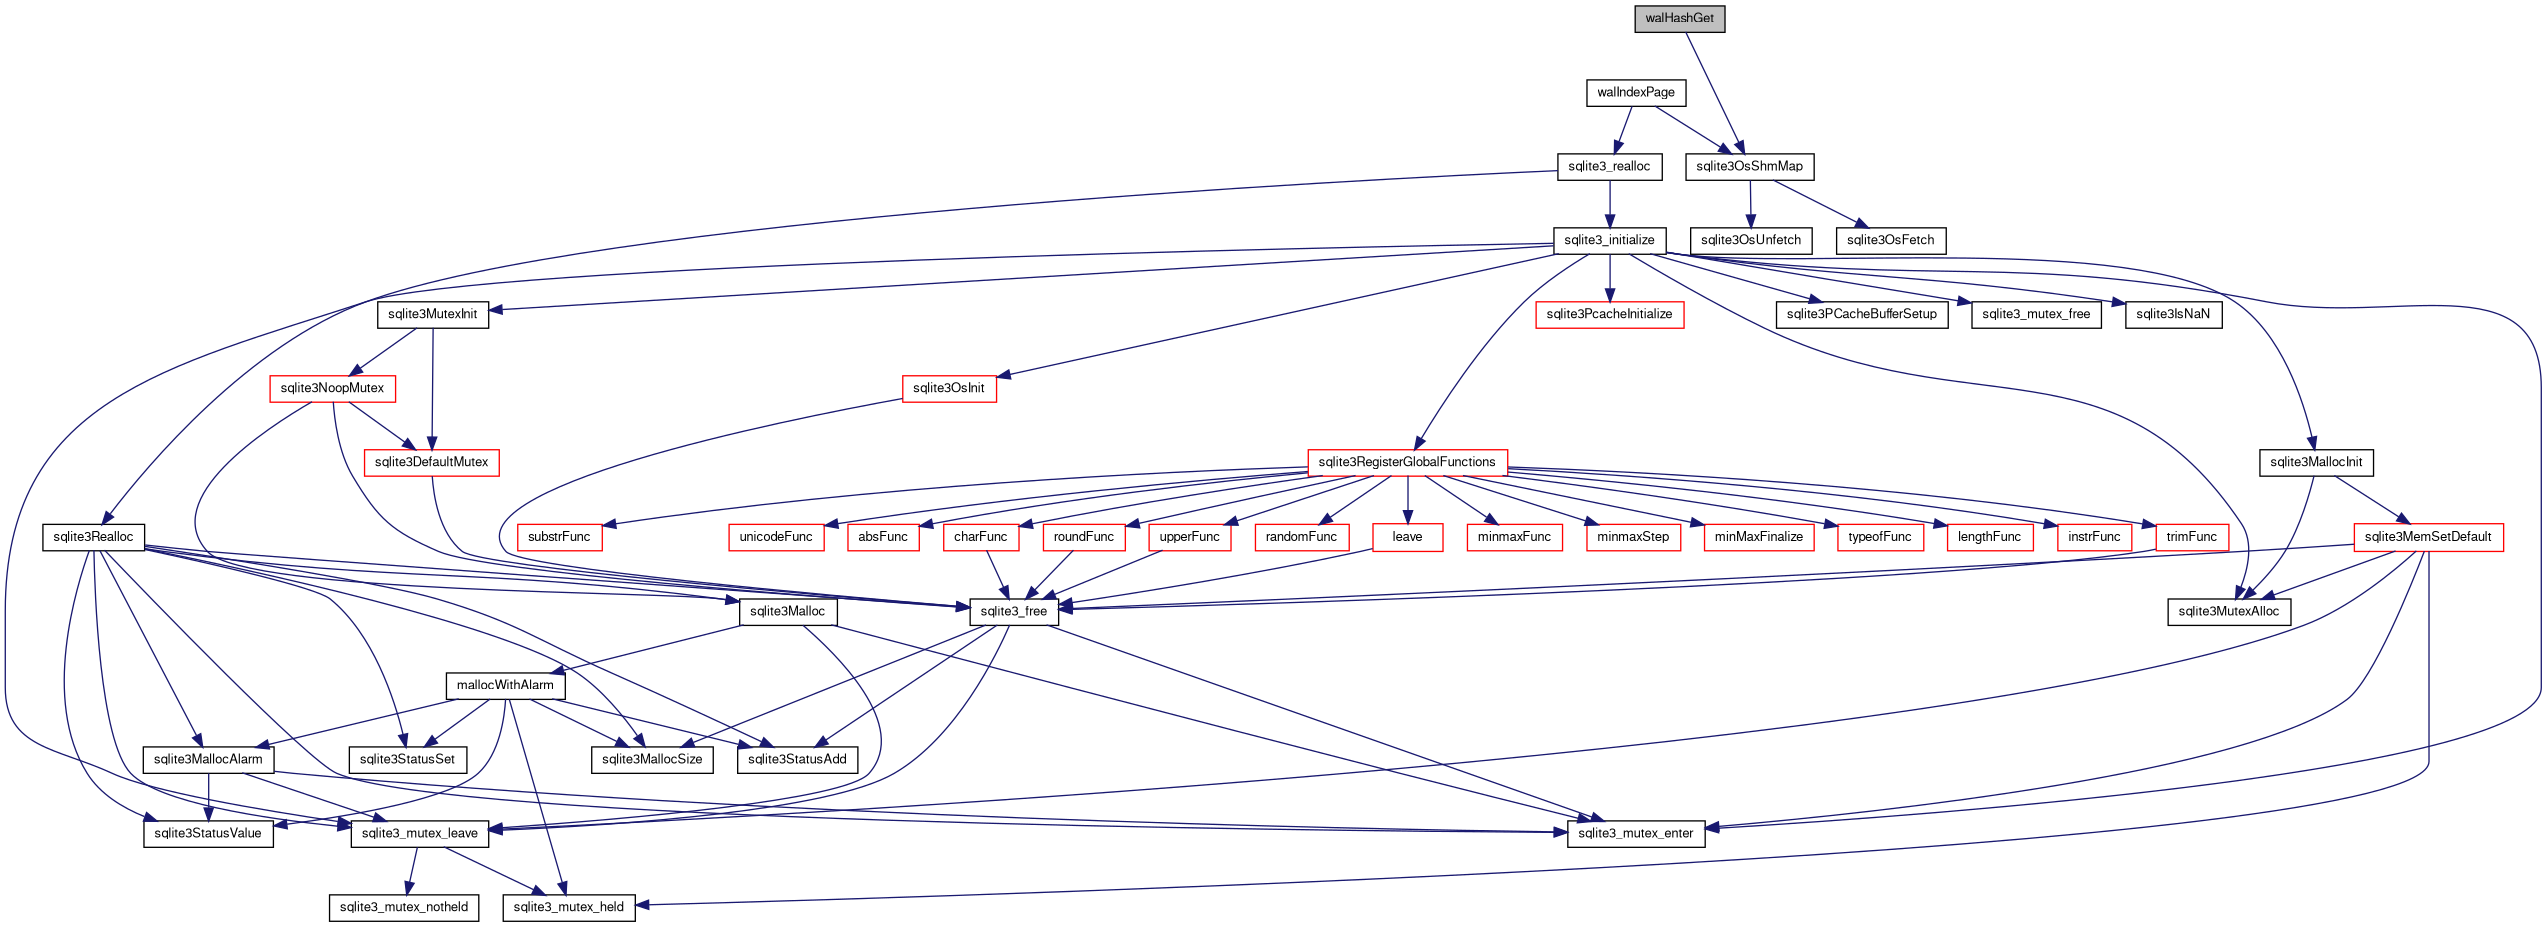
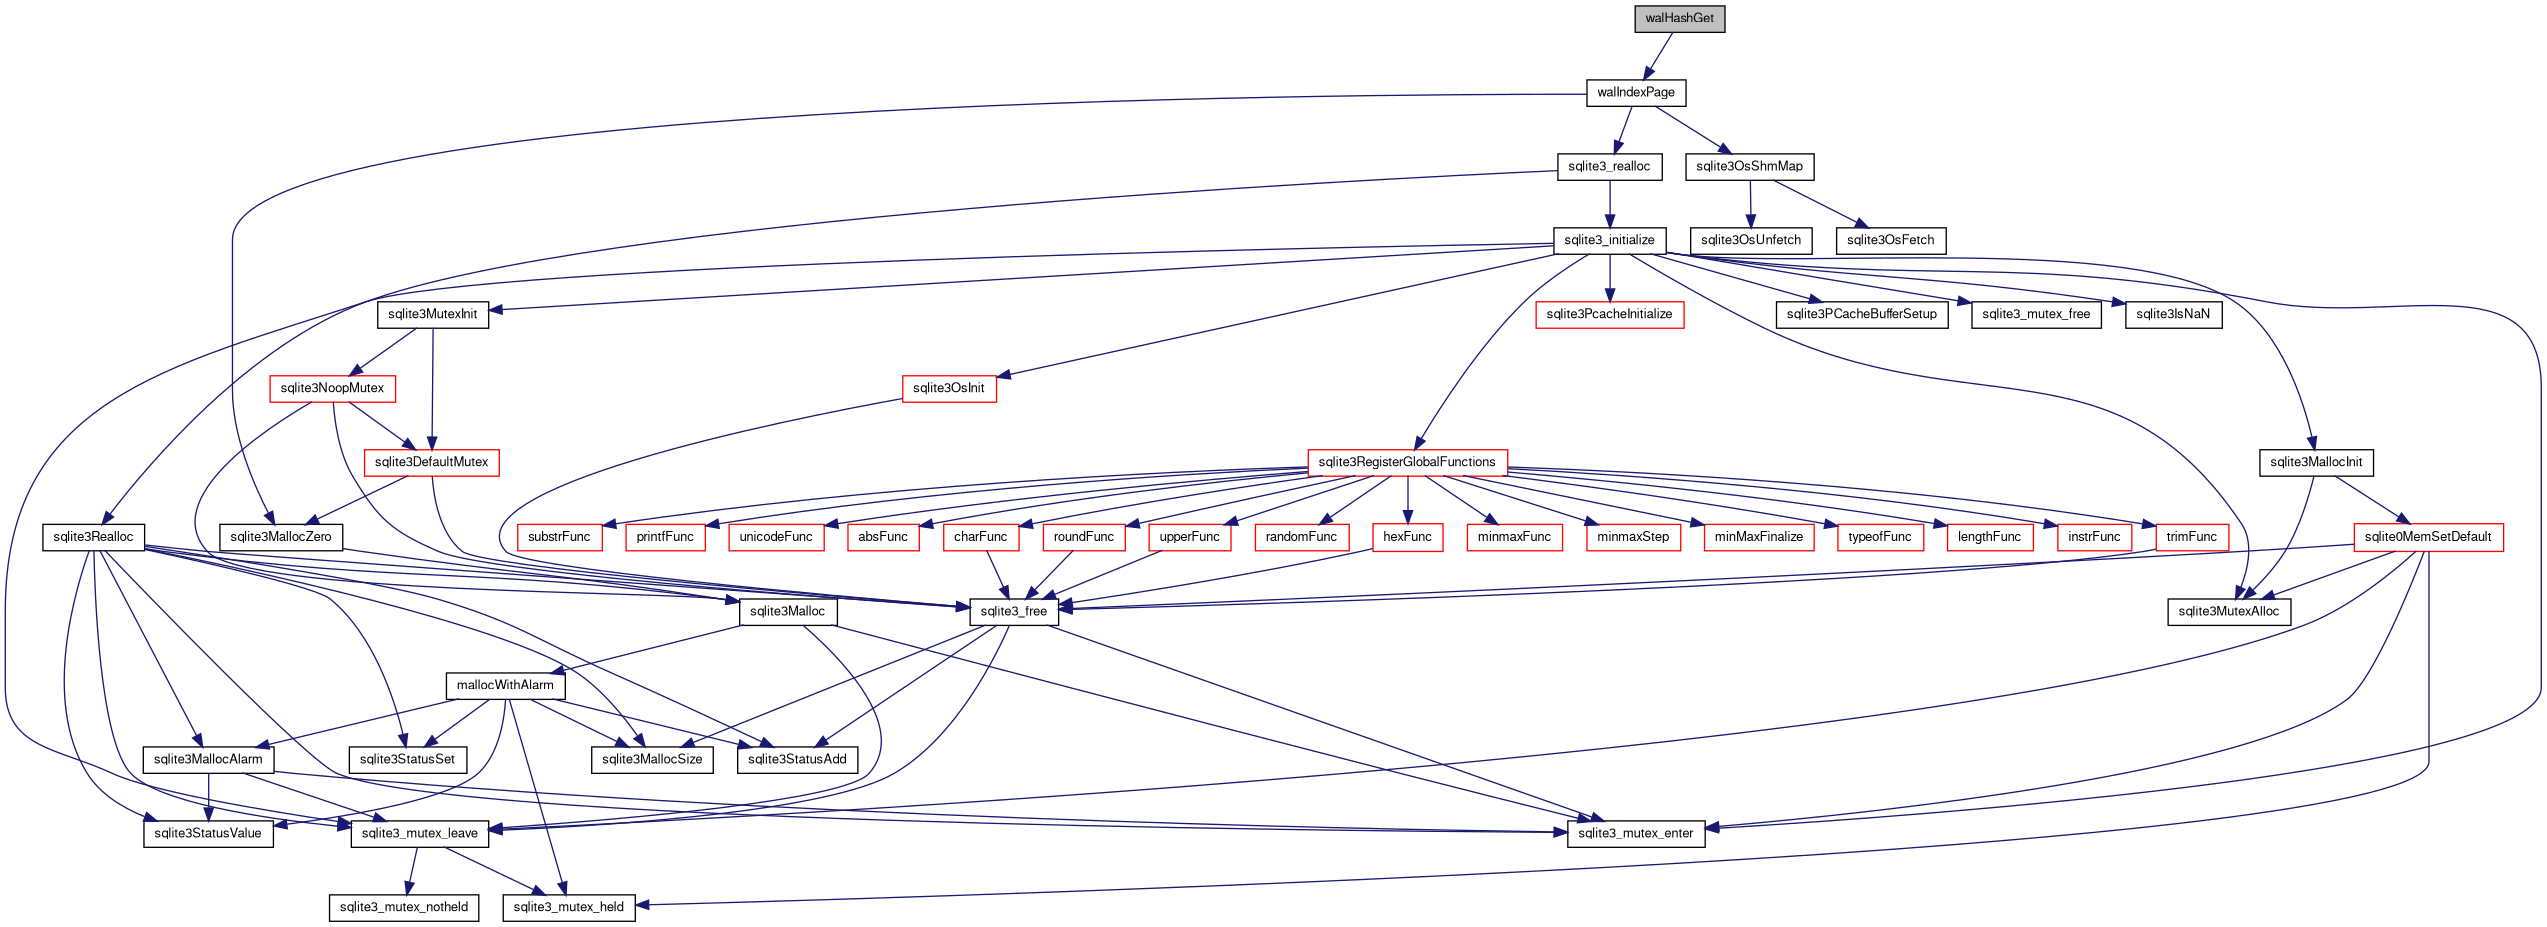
edge "walHashGet" -> "sqlite3OsShmMap": now "walHashGet" -> "walIndexPage"
node "sqlite3MallocZero": added
node "printfFunc": added
node "leave": label "leave" -> "hexFunc"
node "sqlite3MemSetDefault": label "sqlite3MemSetDefault" -> "sqlite0MemSetDefault"
